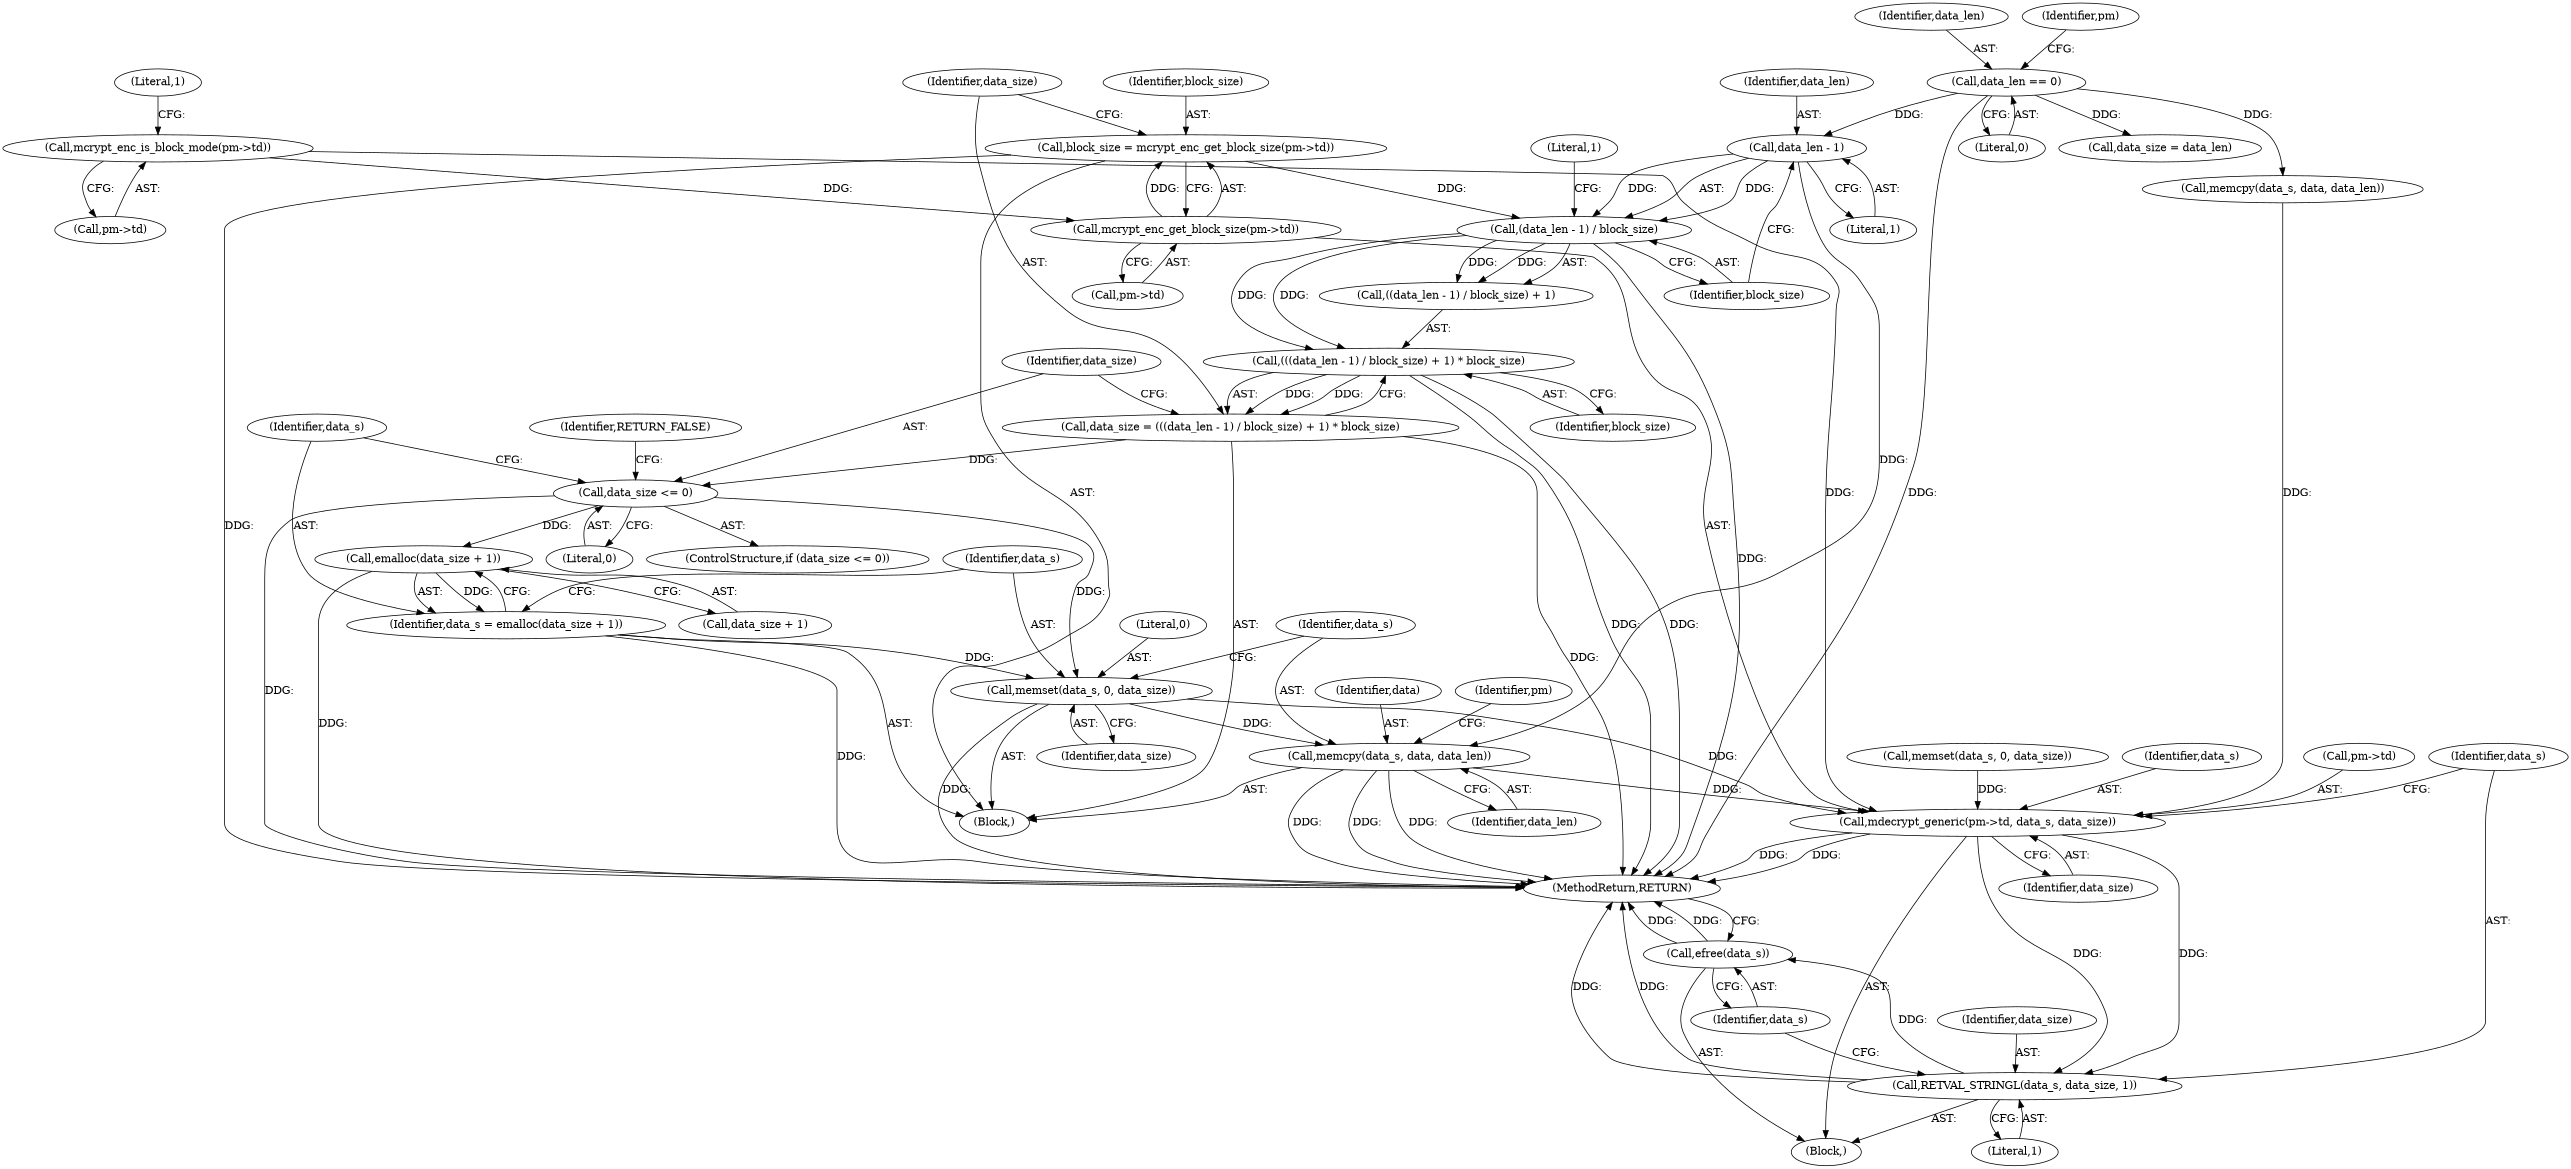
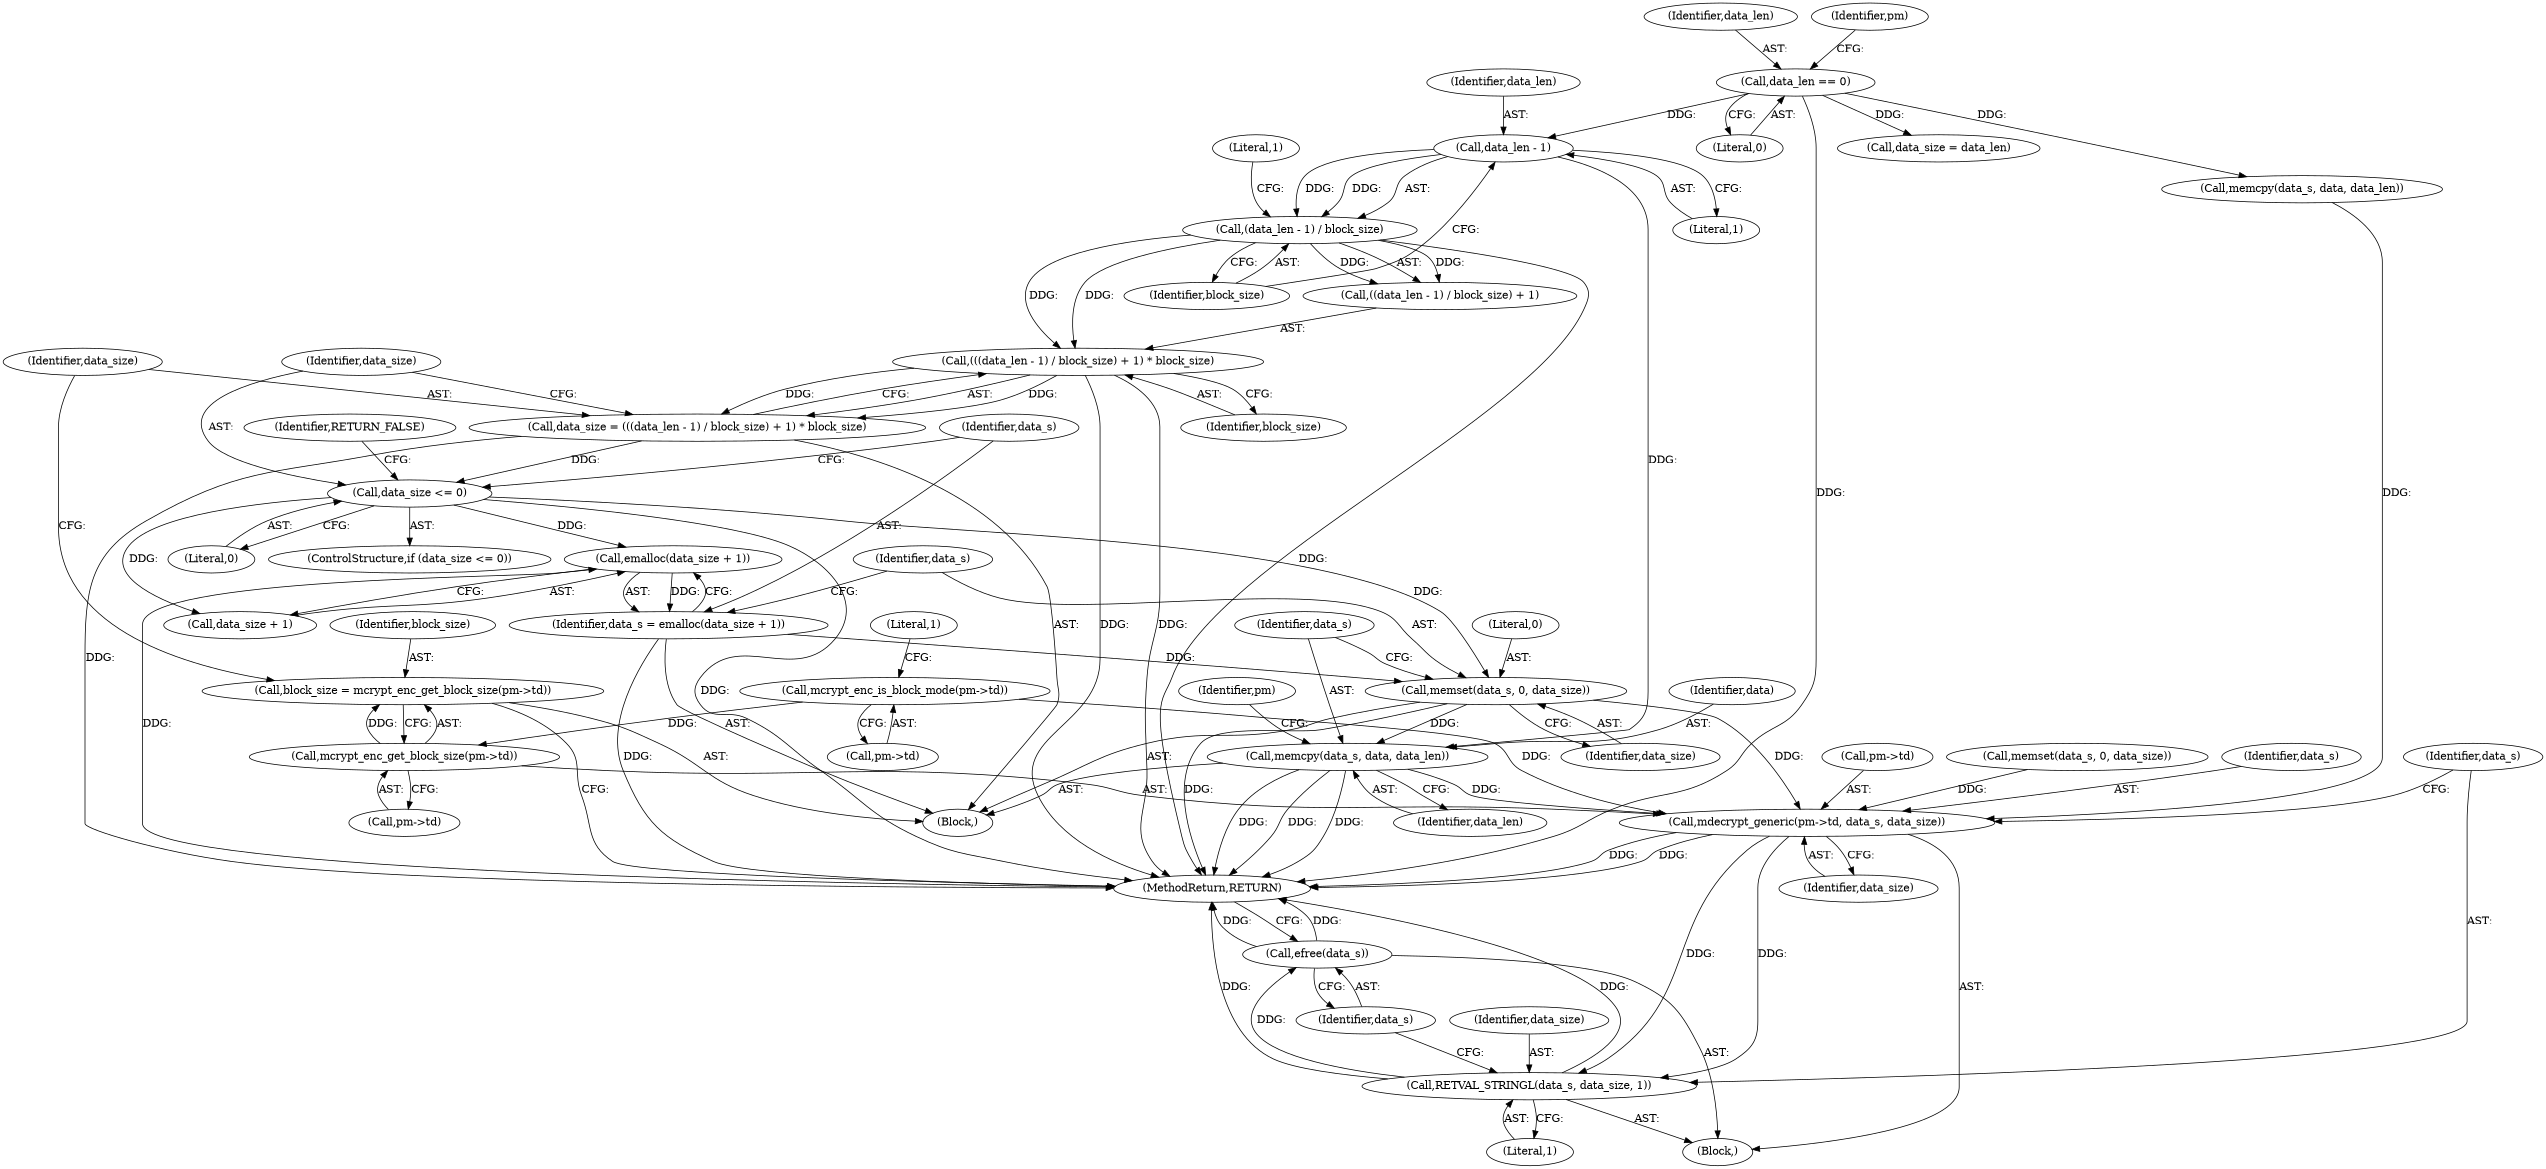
edge "(Call,block_size = mcrypt_enc_get_block_size(pm->td))" -> "(Call,(data_len - 1) / block_size)": removed, label "DDG:"
edge "(Call,data_size <= 0)" -> "(Call,data_size + 1)": added, label "DDG:"
edge "(Call,block_size = mcrypt_enc_get_block_size(pm->td))" -> "(MethodReturn,RETURN)": label "DDG: " -> "CFG: "
edge "(Call,emalloc(data_size + 1))" -> "(MethodReturn,RETURN)": reversed
